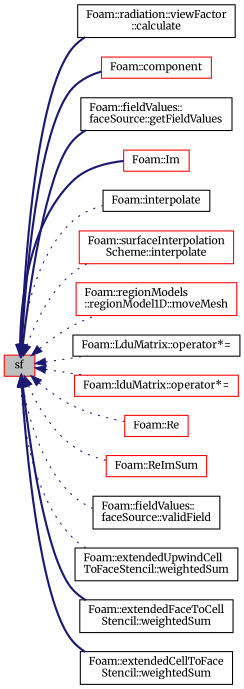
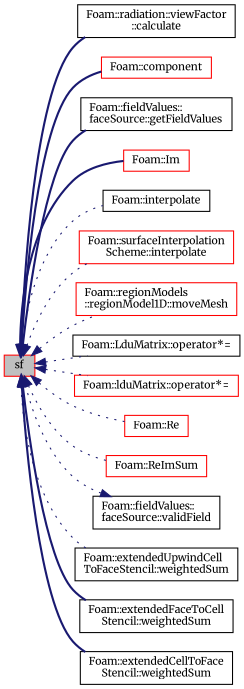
edge "Foam::fieldValues:: faceSource::validField" -> "sf": reversed
